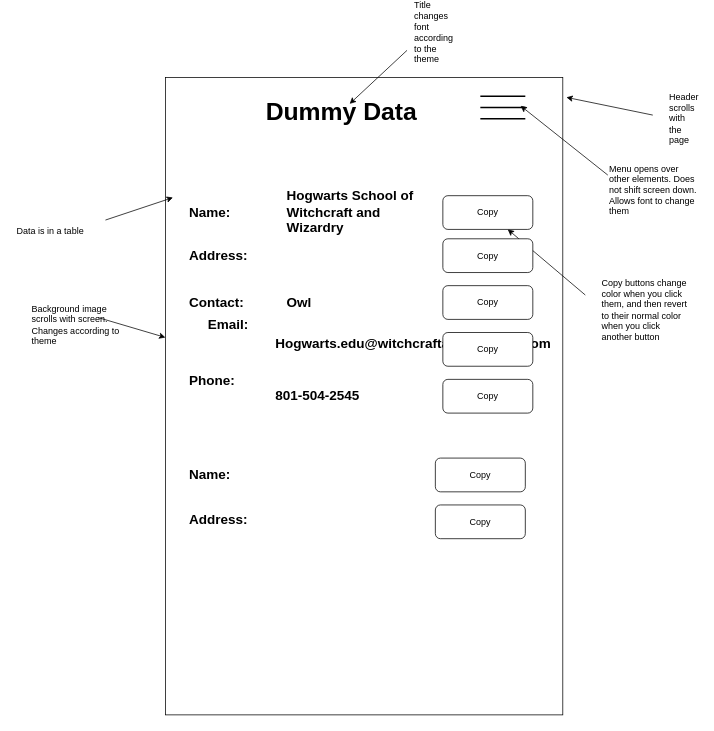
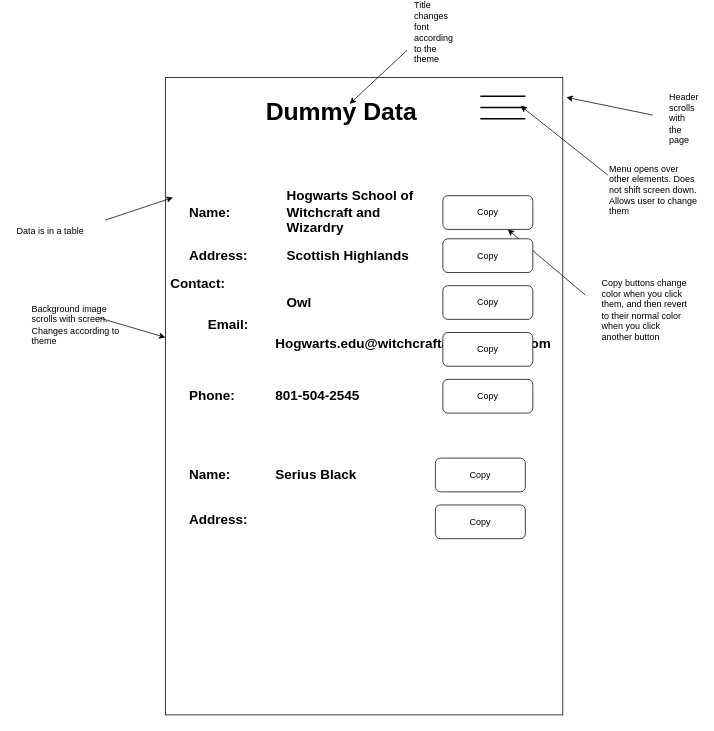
node "Menu opens over other elements. Does not shift screen down. Allows font to change them": label "Menu opens over other elements. Does not shift screen down. Allows font to change them" -> "Menu opens over other elements. Does not shift screen down. Allows user to change them"
node "Scottish Highlands": added
node "Contact:": moved (214, 303) -> (195, 284)
node "Phone:": moved (214, 381) -> (214, 396)
node "Serius Black": added
